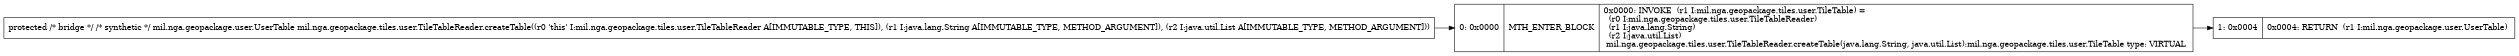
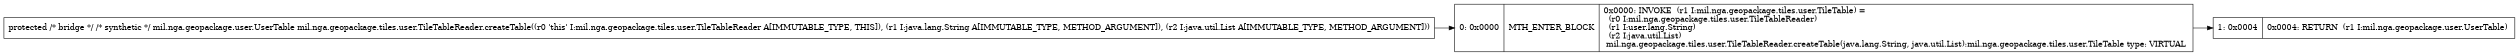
node "0: 0x0000": text "(r1 I:java.lang.String)" -> "(r1 I:user.lang.String)"
